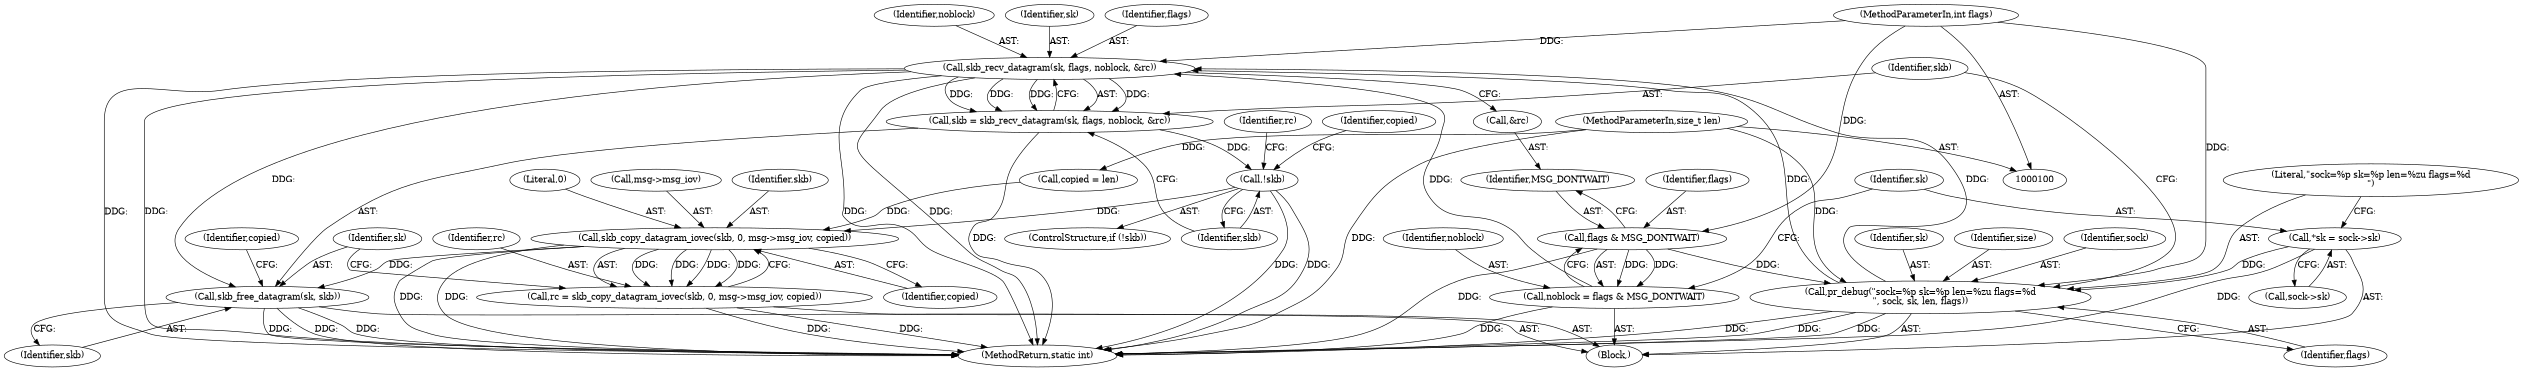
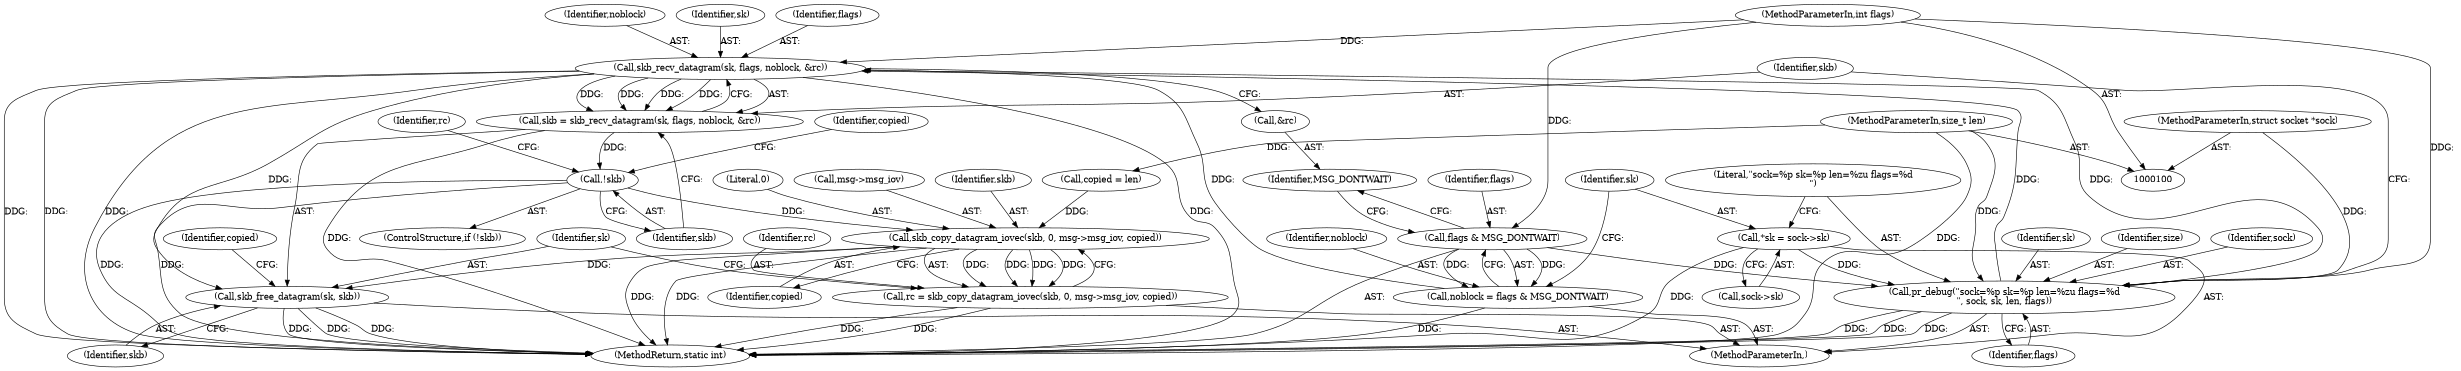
node "(MethodParameterIn,struct socket *sock)": added
edge "(Identifier,MSG_DONTWAIT)" -> "(Call,flags & MSG_DONTWAIT)": label "AST: " -> "CFG: "
edge "(Call,flags & MSG_DONTWAIT)" -> "(MethodReturn,static int)": label "DDG: " -> "AST: "
node "(Block,)": label "(Block,)" -> "(MethodParameterIn,)"
